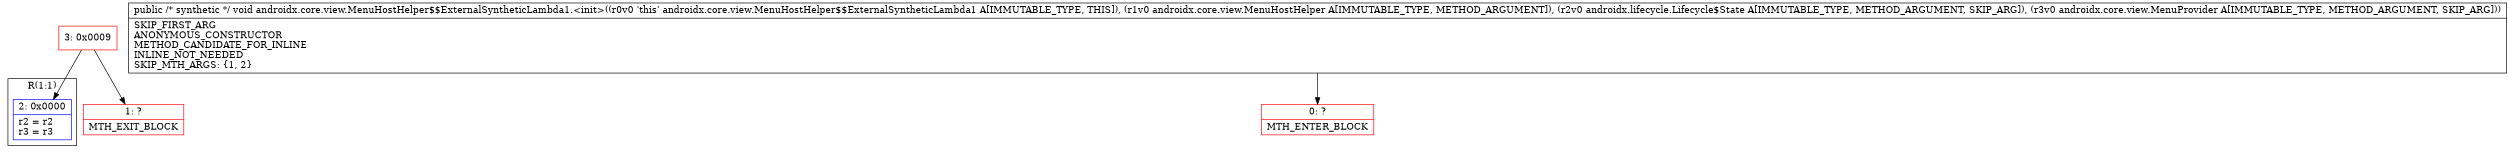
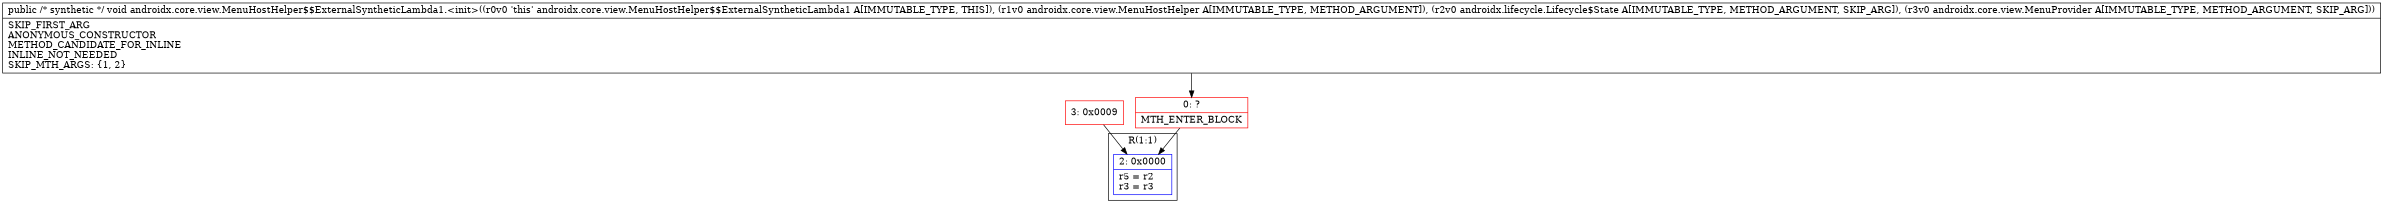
node "1: ?": removed
node "2: 0x0000": text "r2 = r2" -> "r5 = r2"
edge "0: ?" -> "2: 0x0000": added
